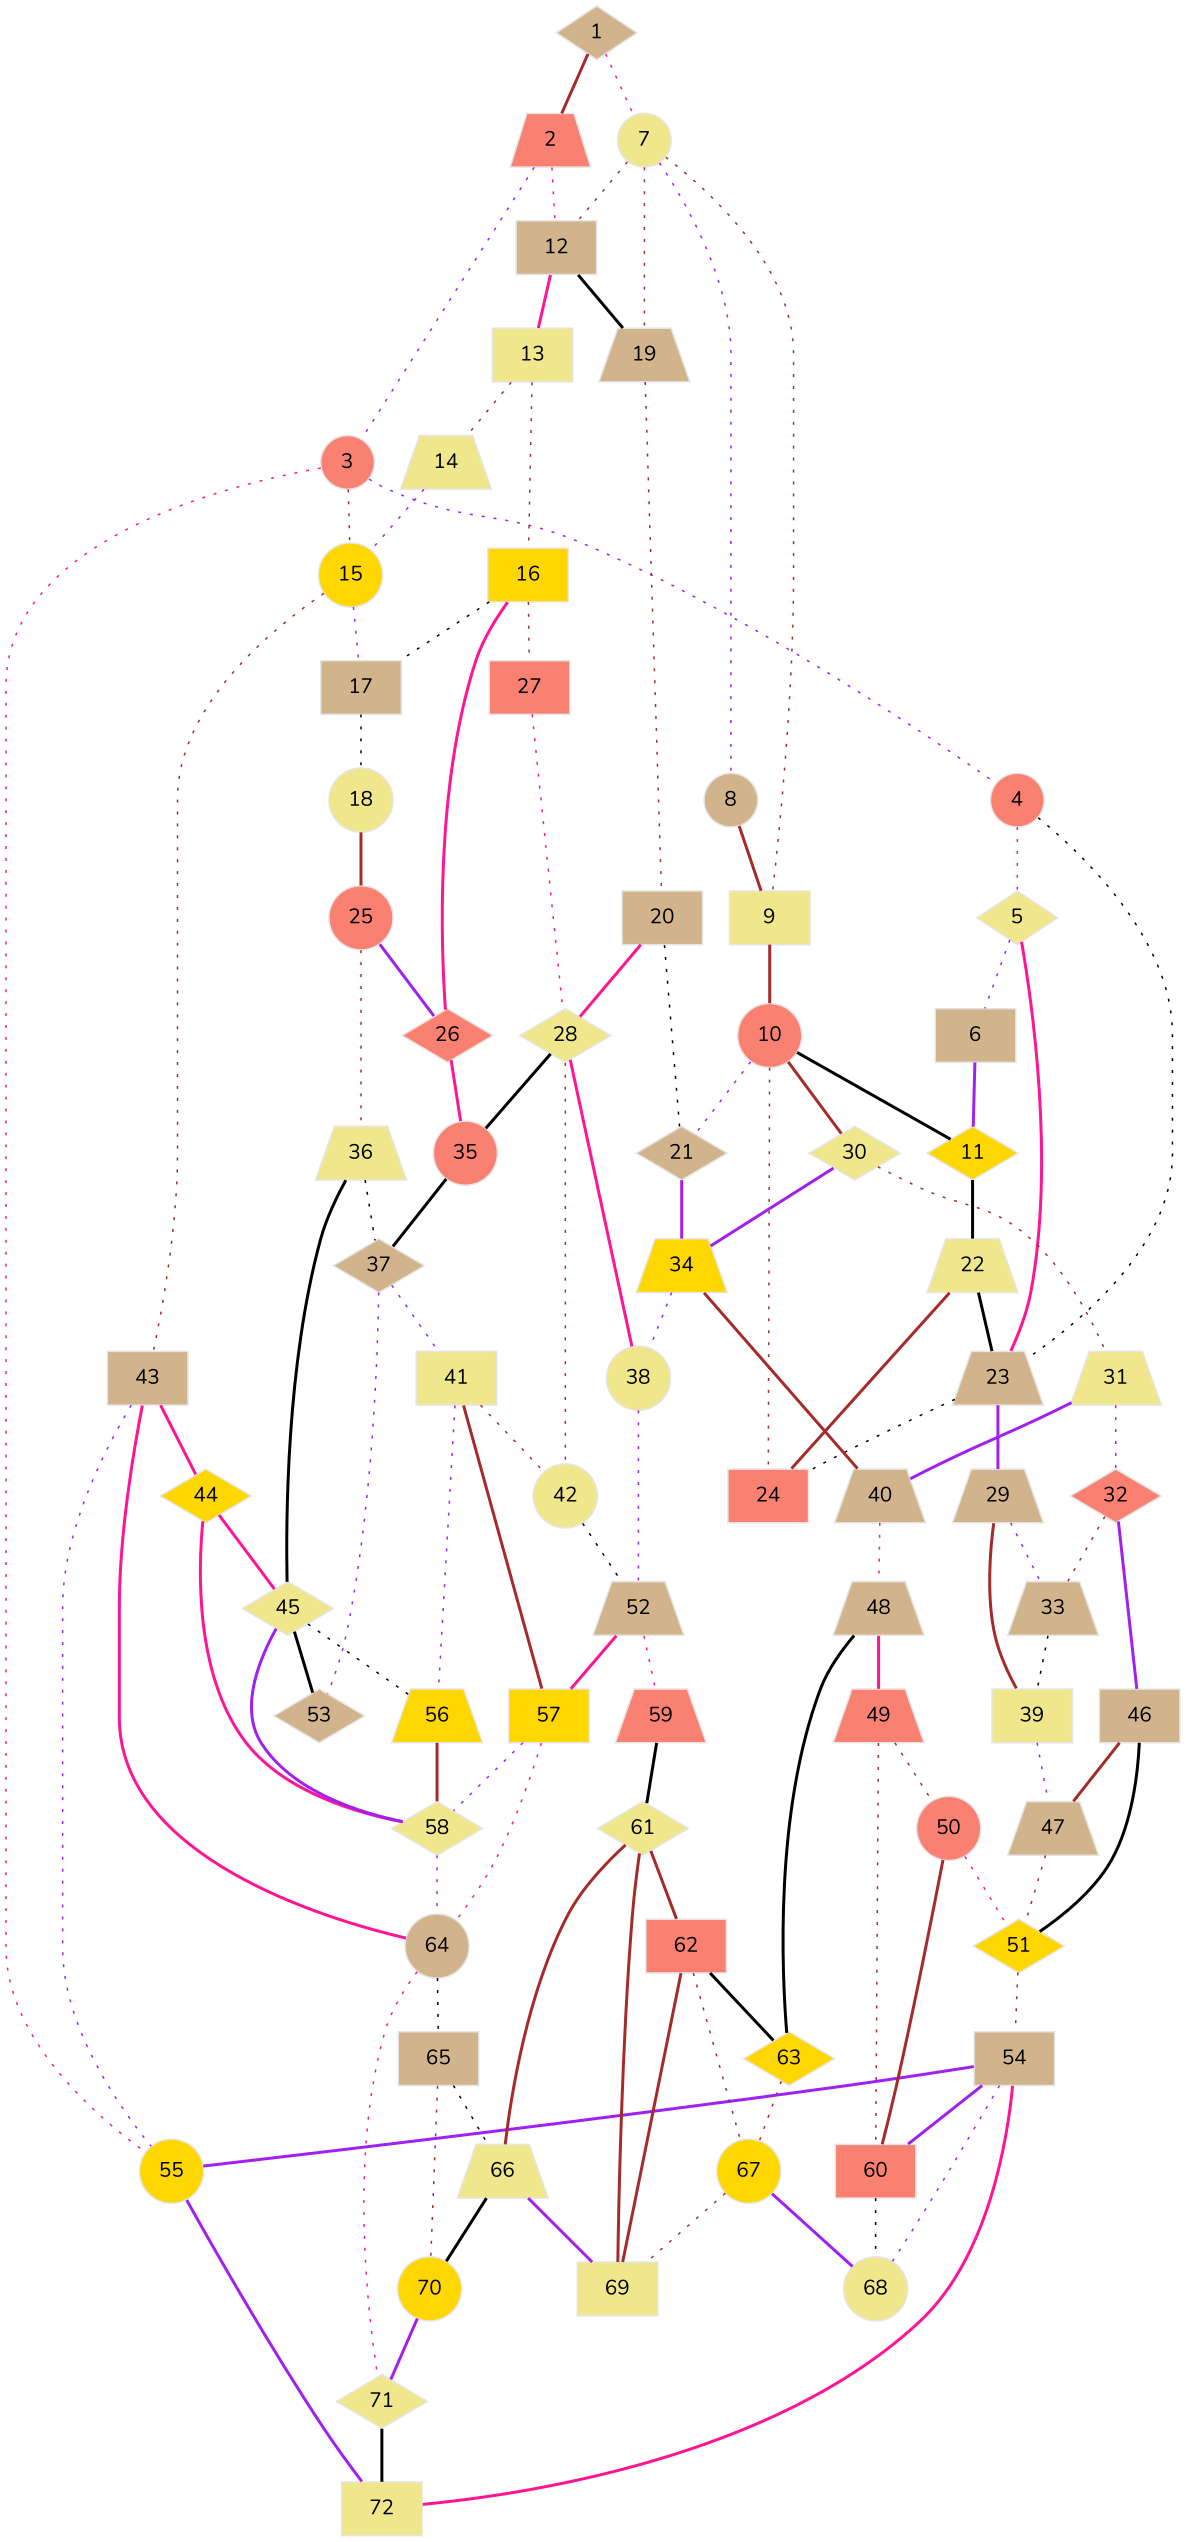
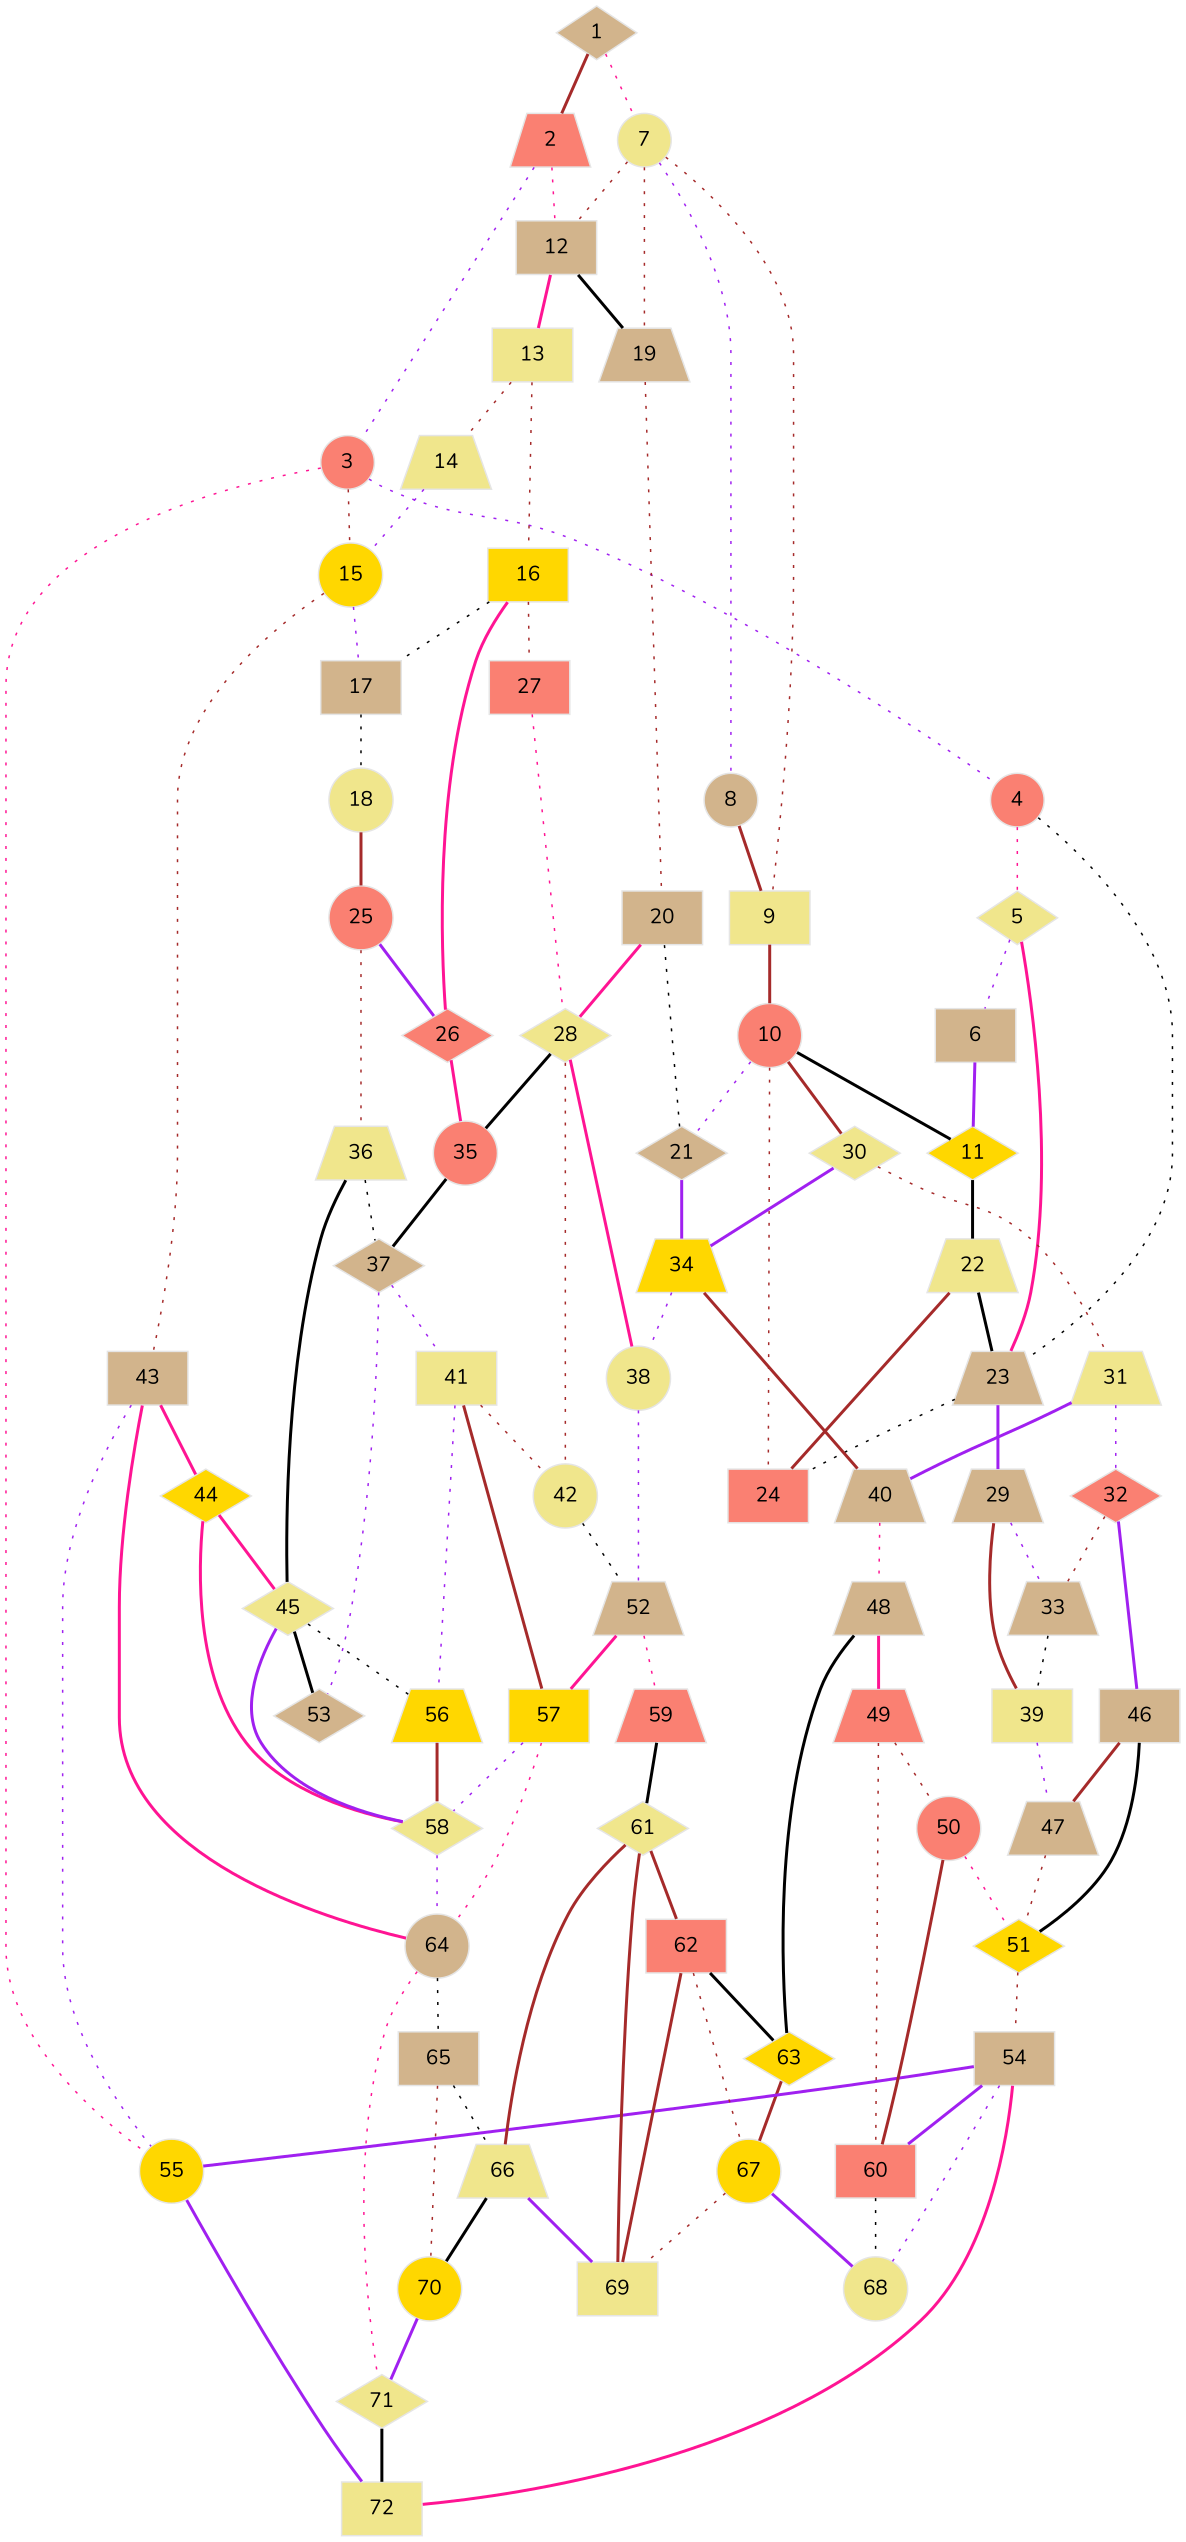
edge "63" -- "67": style dotted -> bold
